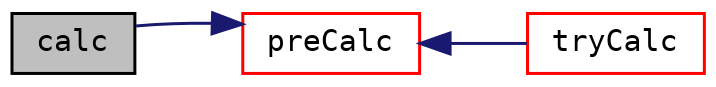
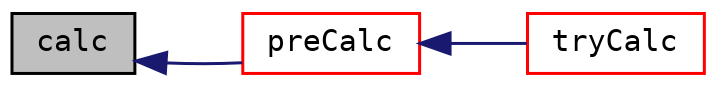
edge "calc" -> "preCalc": reversed
